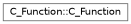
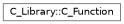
node "C_Function::C_Function": label "C_Function::C_Function" -> "C_Library::C_Function"
